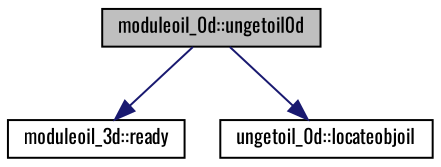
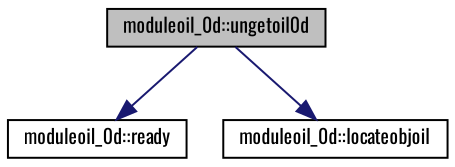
node "moduleoil_3d::ready": label "moduleoil_3d::ready" -> "moduleoil_0d::ready"
node "ungetoil_0d::locateobjoil": label "ungetoil_0d::locateobjoil" -> "moduleoil_0d::locateobjoil"
